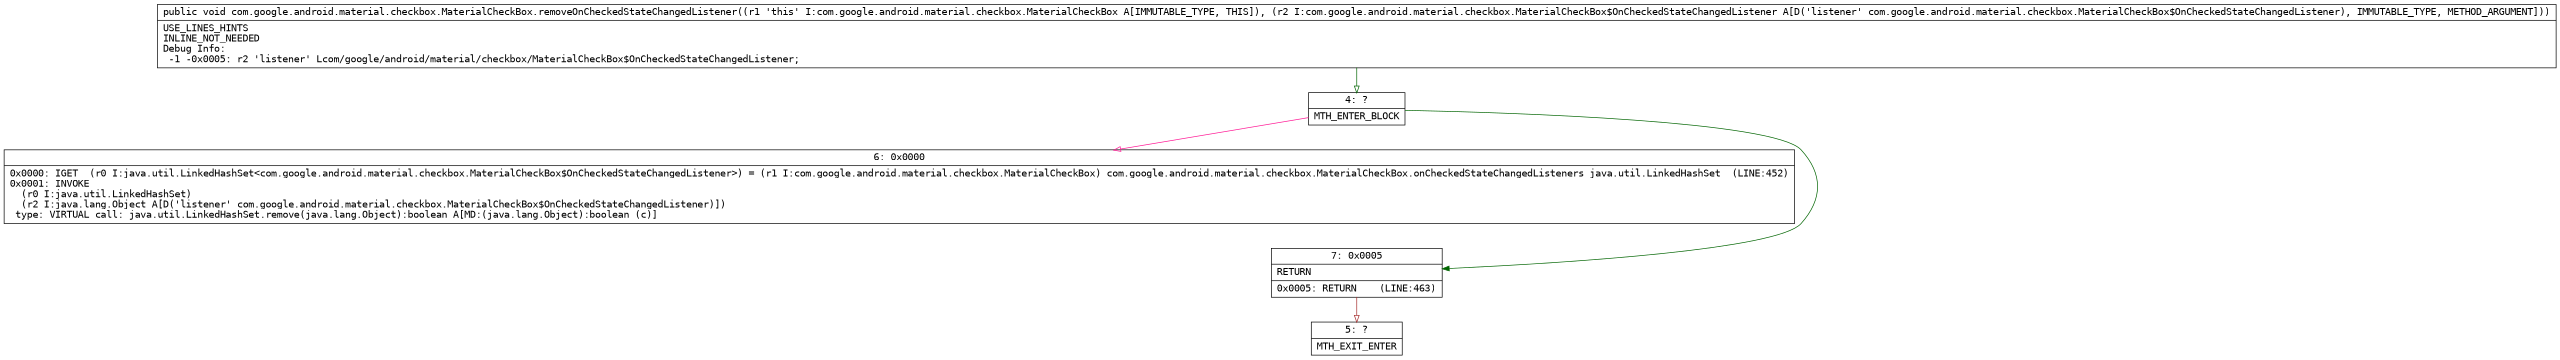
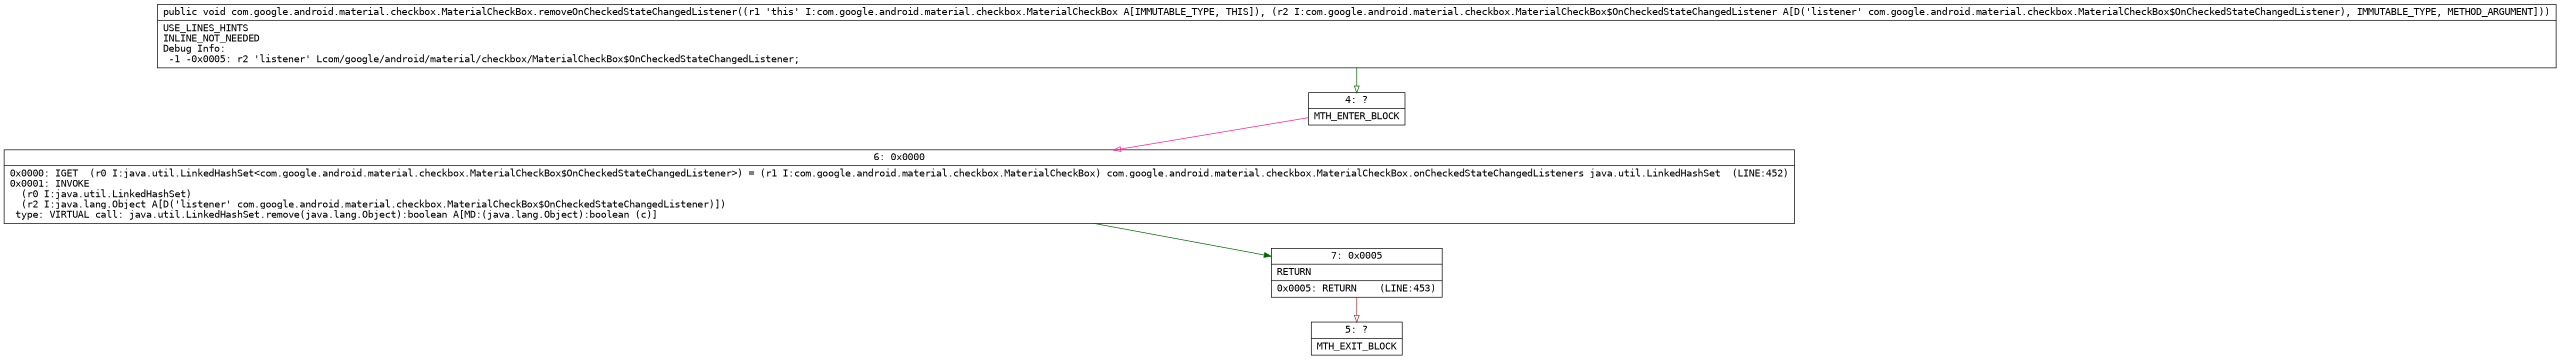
edge "4: ?" -> "7: 0x0005": now "6: 0x0000" -> "7: 0x0005"
node "7: 0x0005": text "0x0005: RETURN    (LINE:463)" -> "0x0005: RETURN    (LINE:453)"
node "5: ?": text "MTH_EXIT_ENTER" -> "MTH_EXIT_BLOCK"
